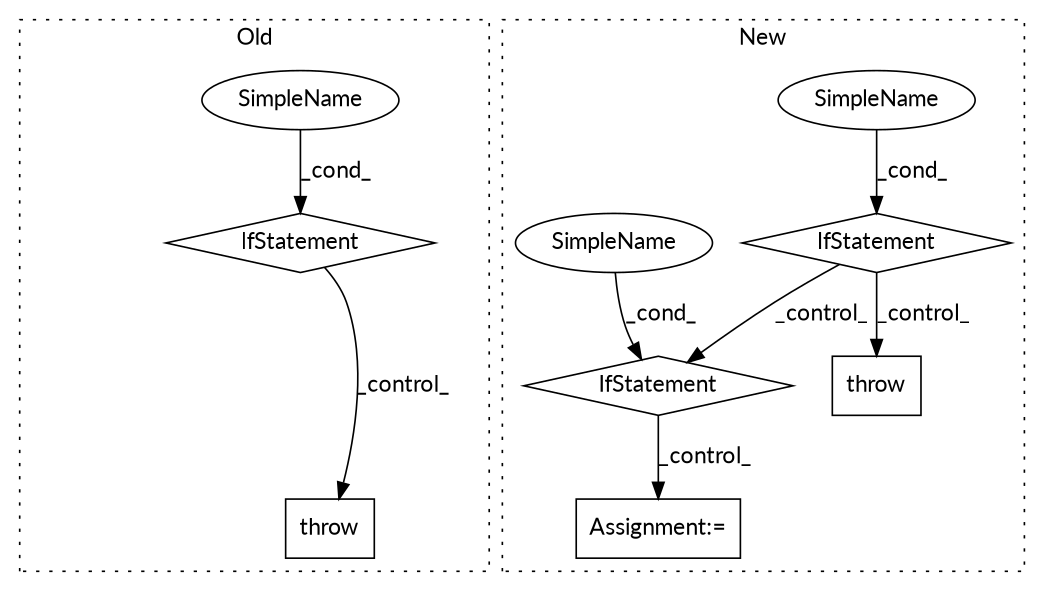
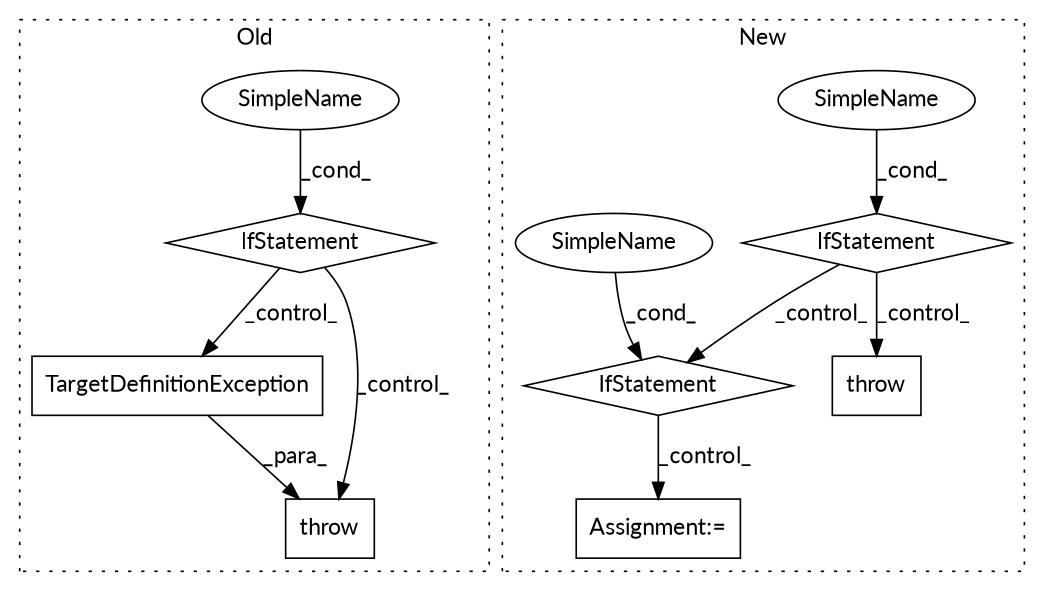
node "TargetDefinitionException": added
